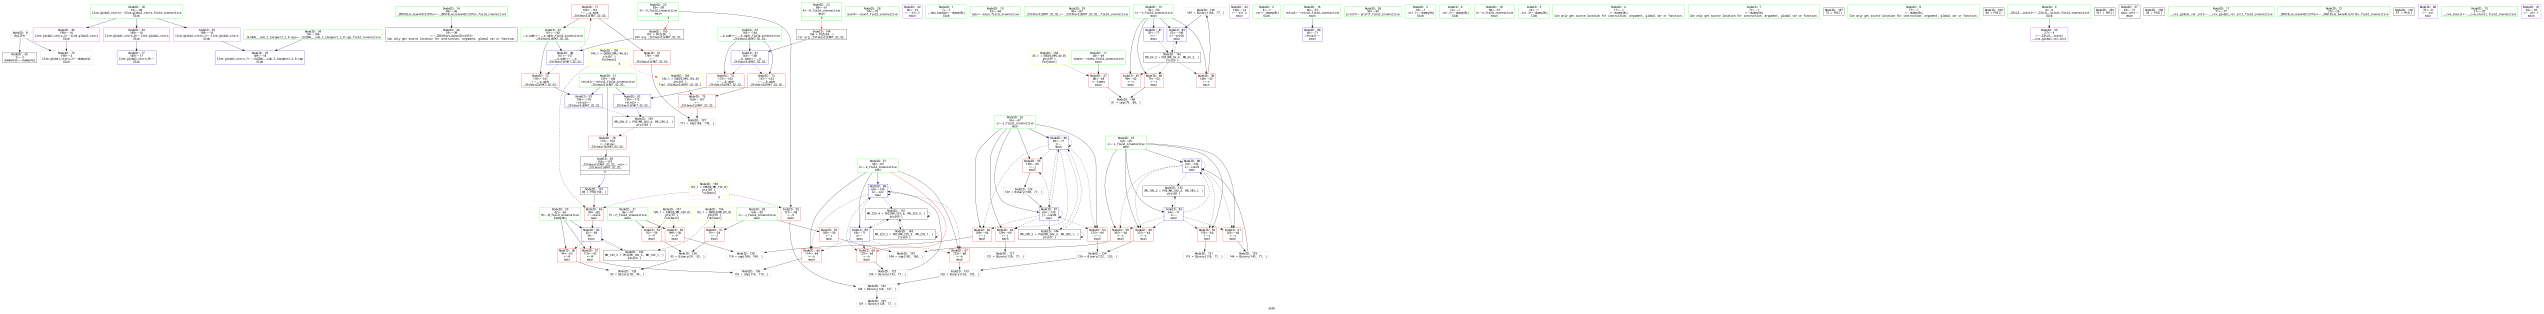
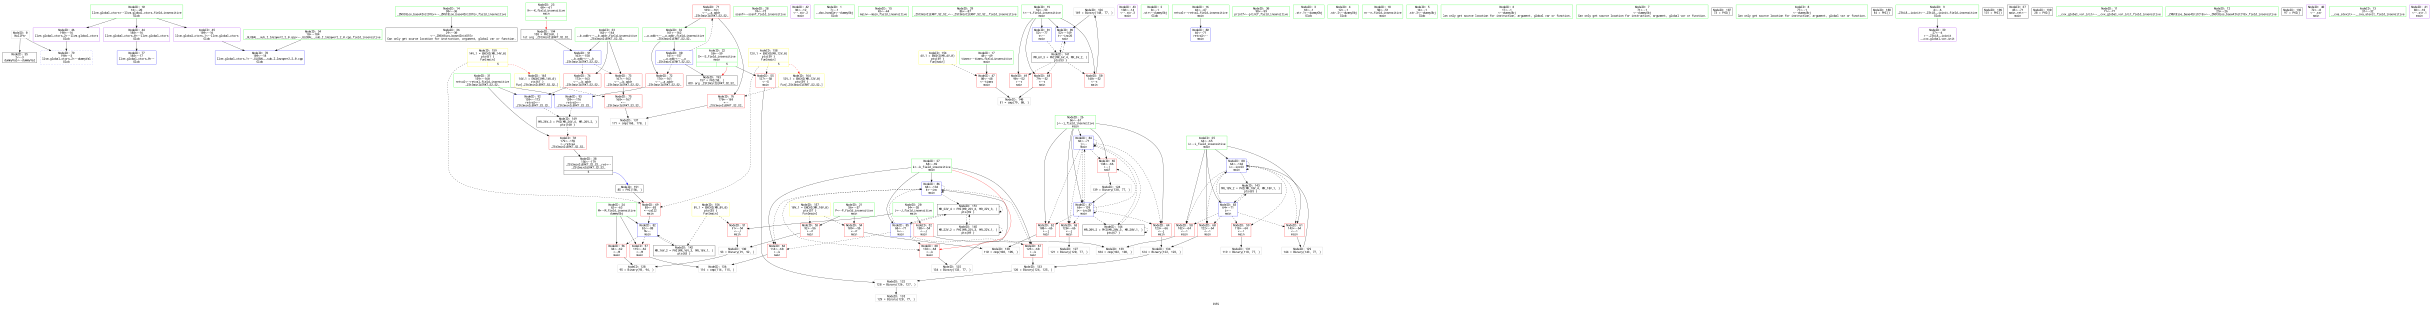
edge "NodeID: 193" -> "NodeID: 90": reversed
node "NodeID: 164": added
edge "NodeID: 25" -> "NodeID: 59": removed
